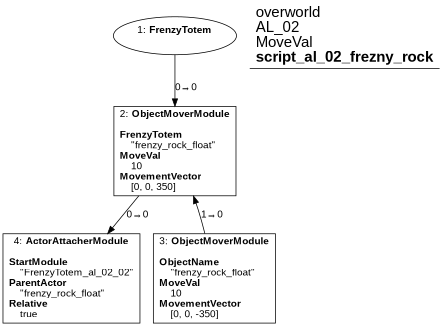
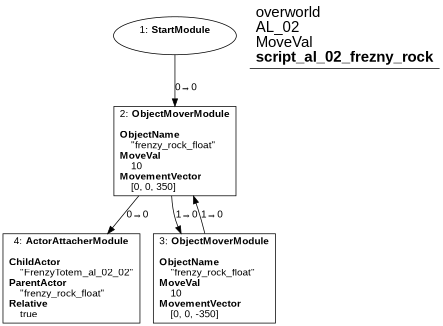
node "1:": text "FrenzyTotem" -> "StartModule"
node "2:": text "FrenzyTotem" -> "ObjectName"
edge "2:" -> "3:": added, label "1→0"
node "4:": text "StartModule" -> "ChildActor"
